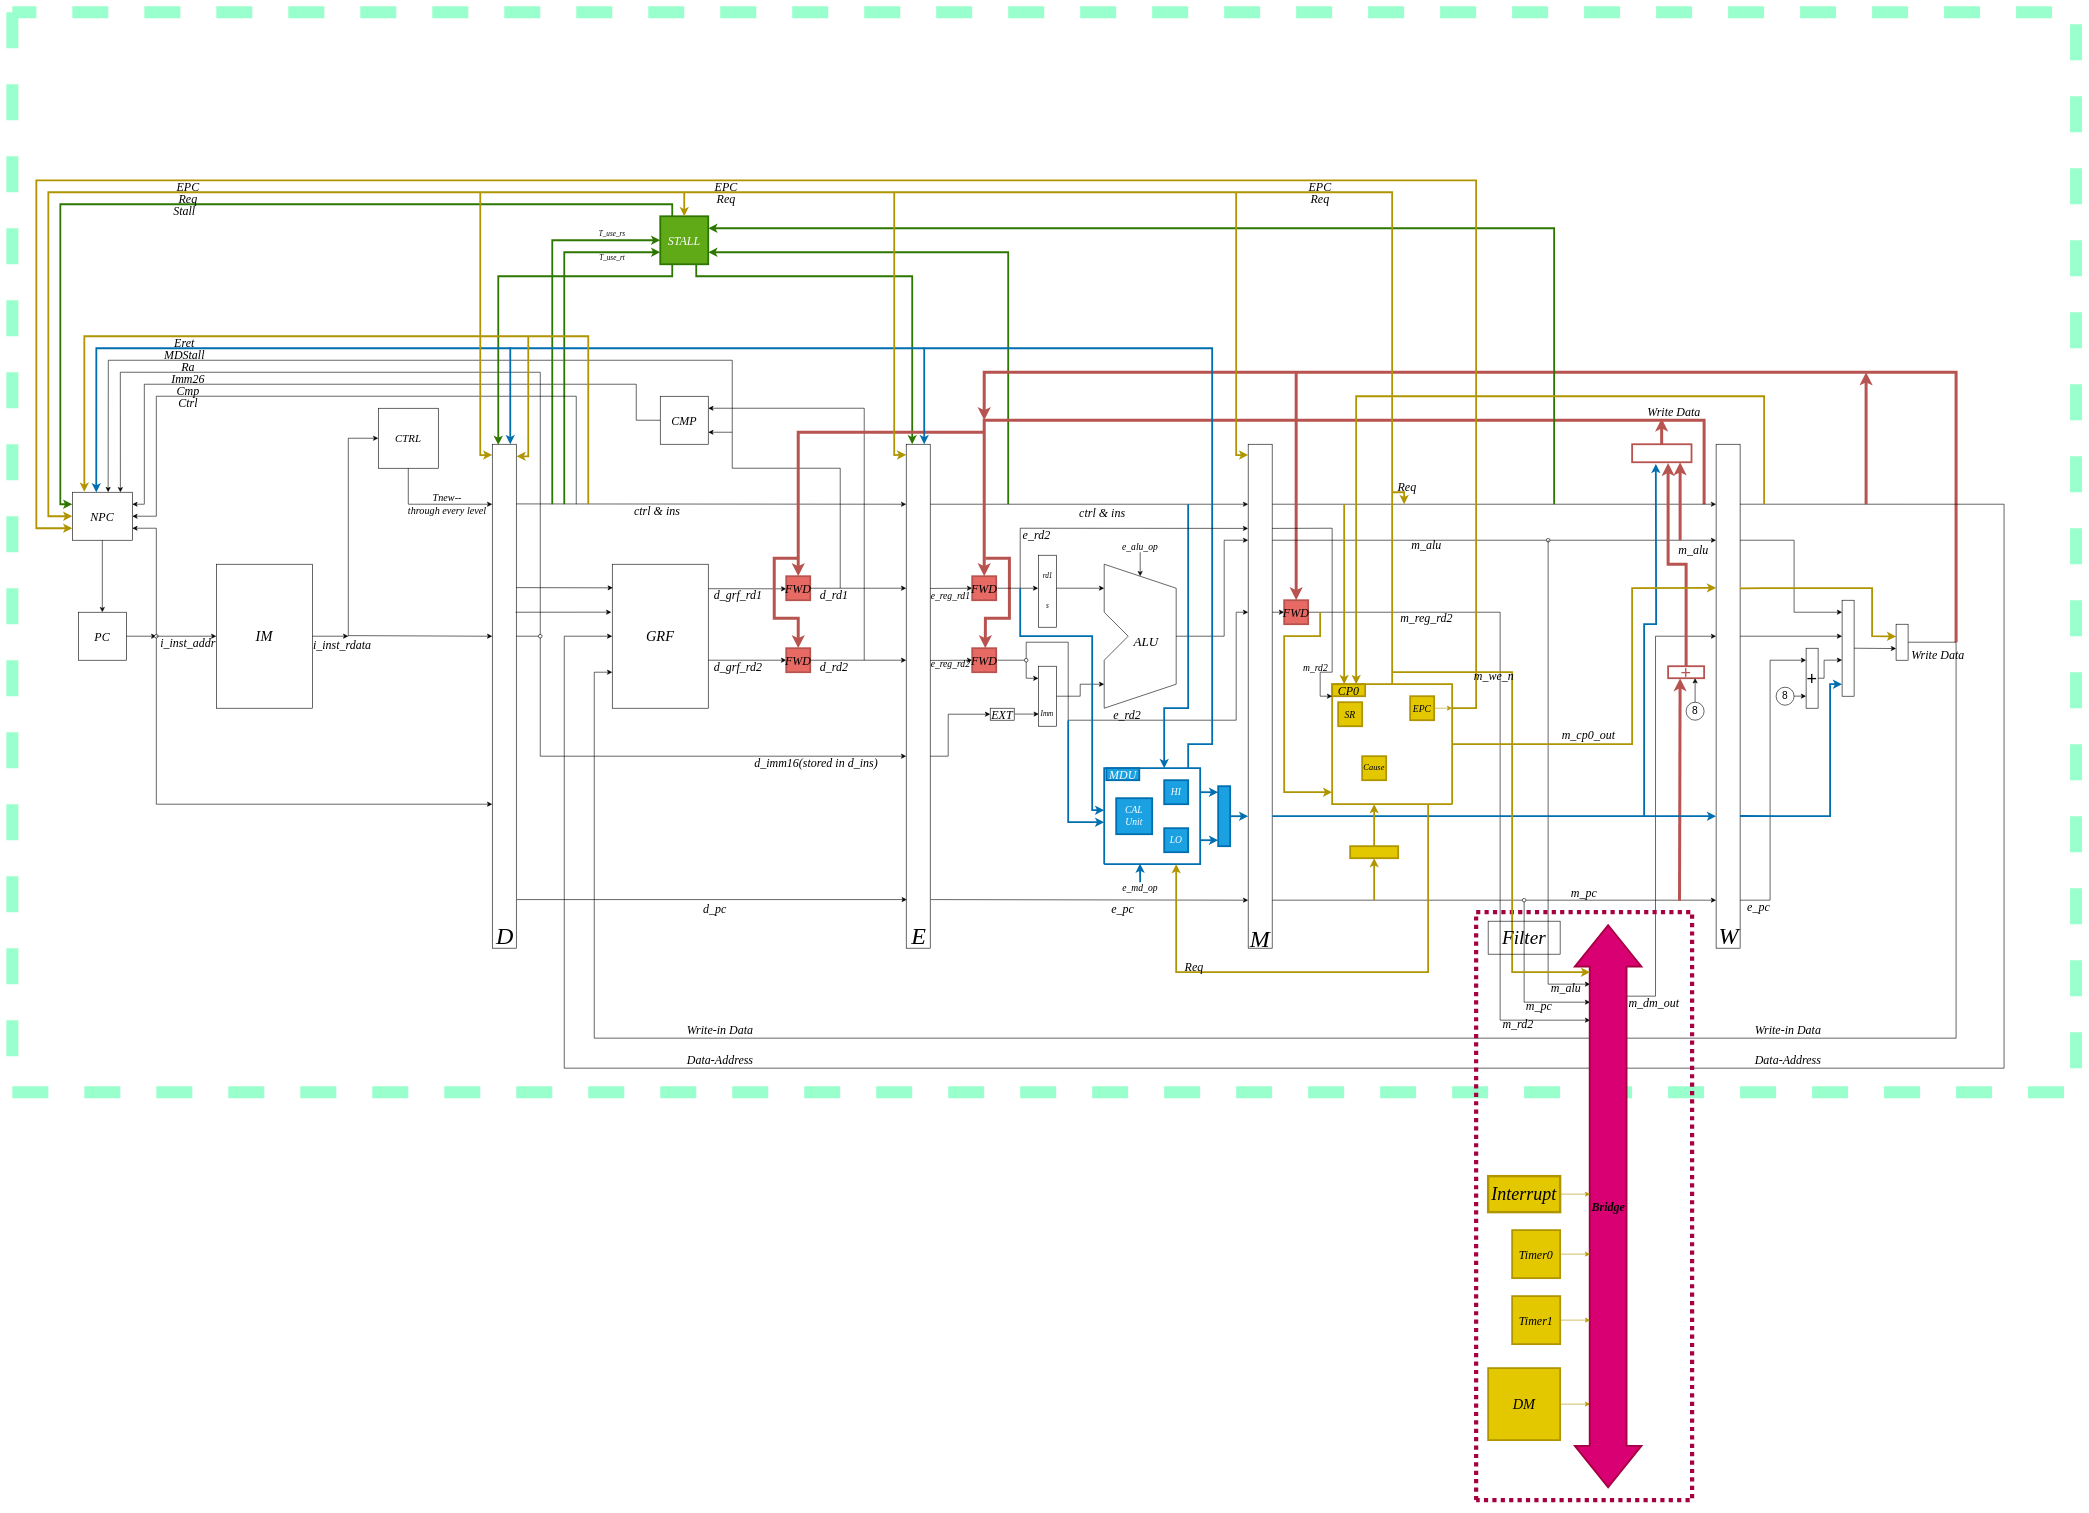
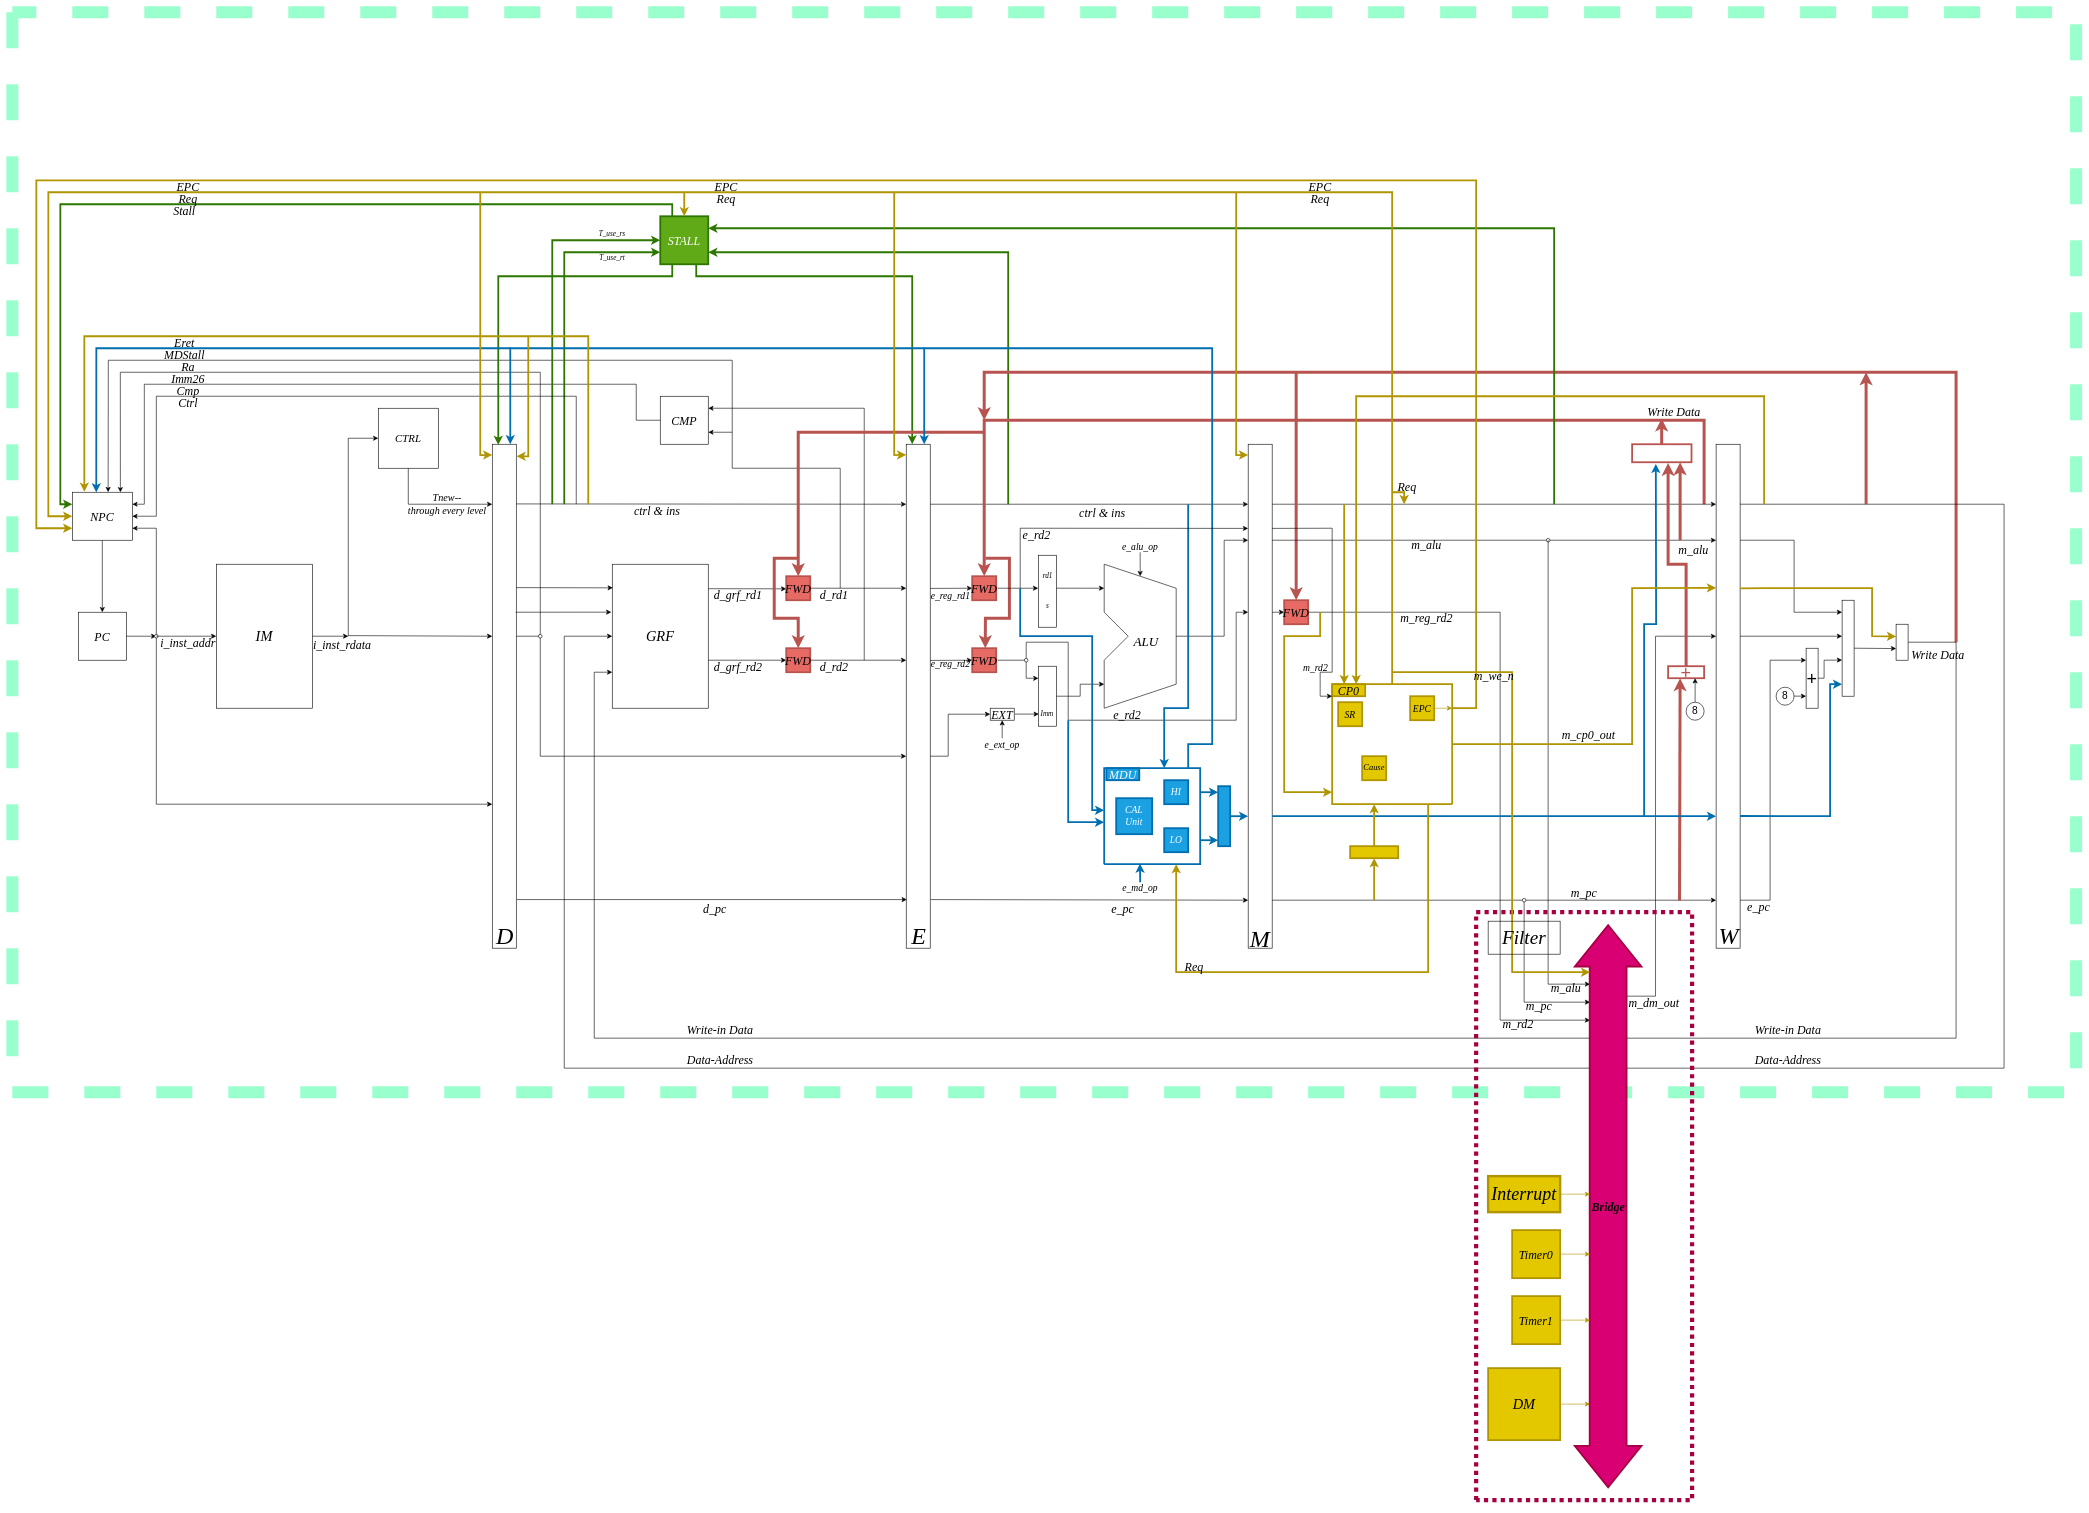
edge "e_ext_op" -> "EXT": added
node "e_ext_op": added
node "d_imm16(stored in d_ins)": removed
